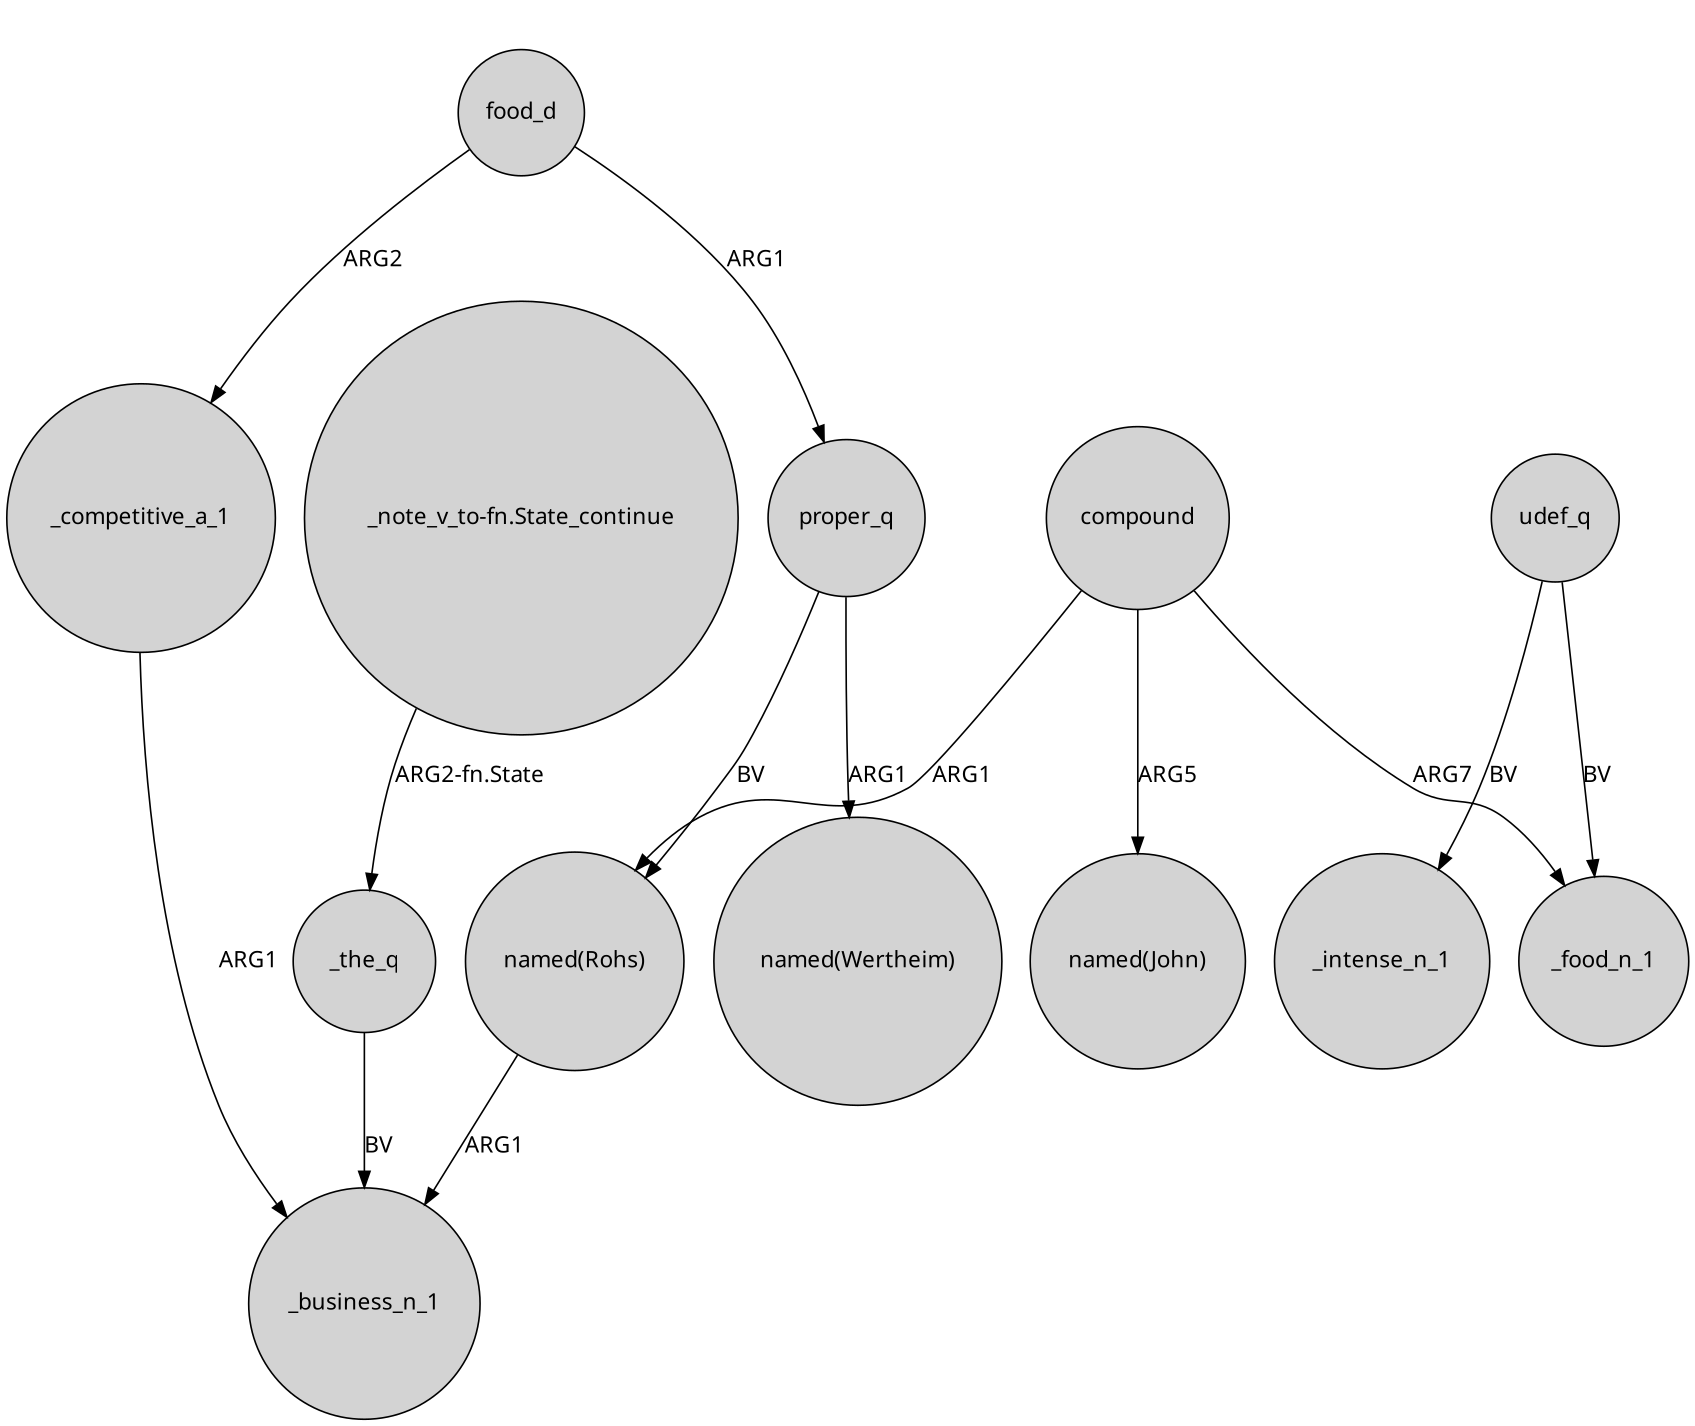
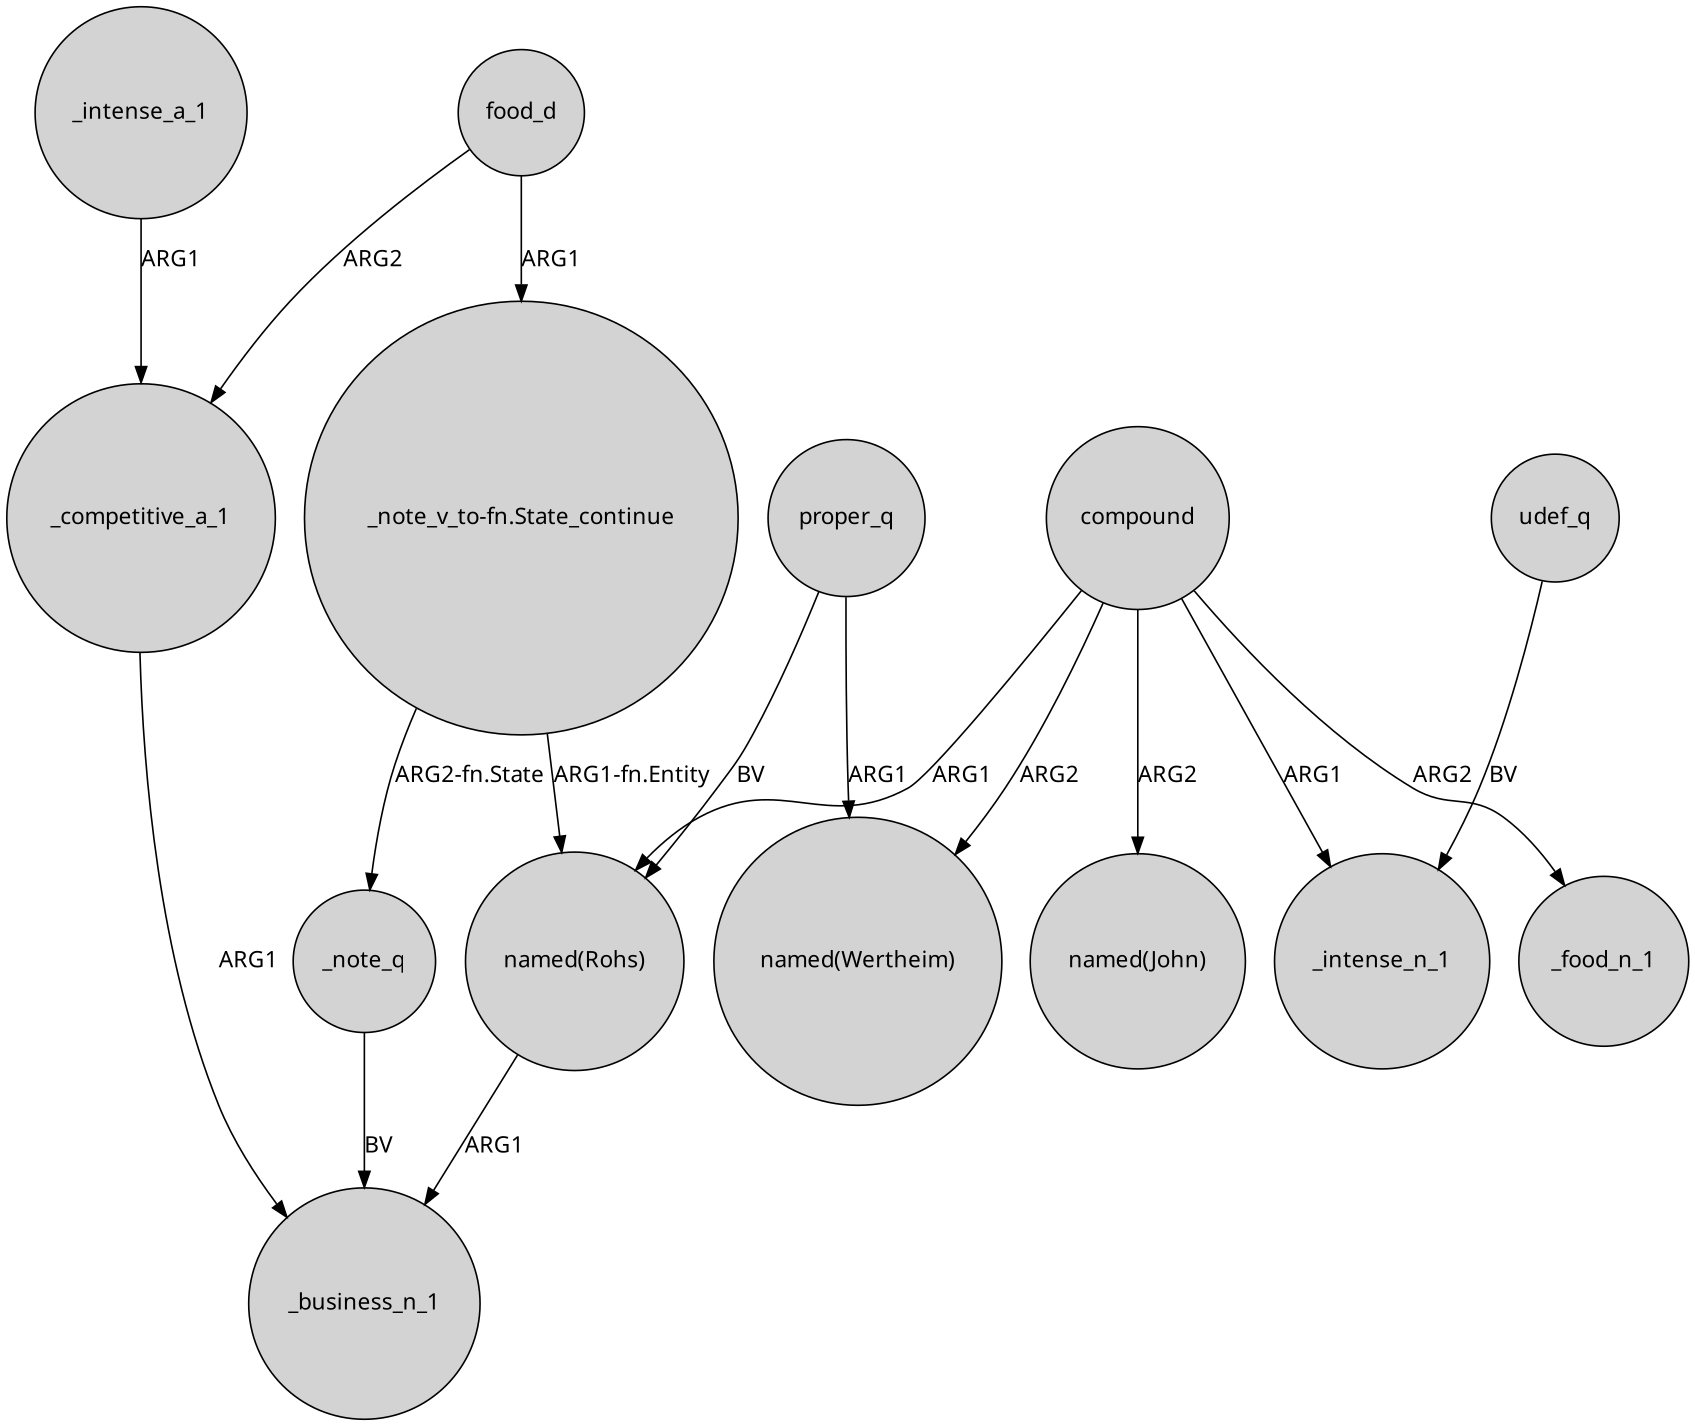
node "_intense_a_1": added
edge "food_d" -> "proper_q": now "food_d" -> "_note_v_to-fn.State_continue"
edge "udef_q" -> "_food_n_1": removed, label "BV"
edge "compound" -> "_intense_n_1": added, label "ARG1"
edge "compound" -> "named(Wertheim)": added, label "ARG2"
edge "compound" -> "named(John)": label "ARG5" -> "ARG2"
edge "compound" -> "_food_n_1": label "ARG7" -> "ARG2"
edge "_note_v_to-fn.State_continue" -> "named(Rohs)": added, label "ARG1-fn.Entity"
node "_the_q": label "_the_q" -> "_note_q"
